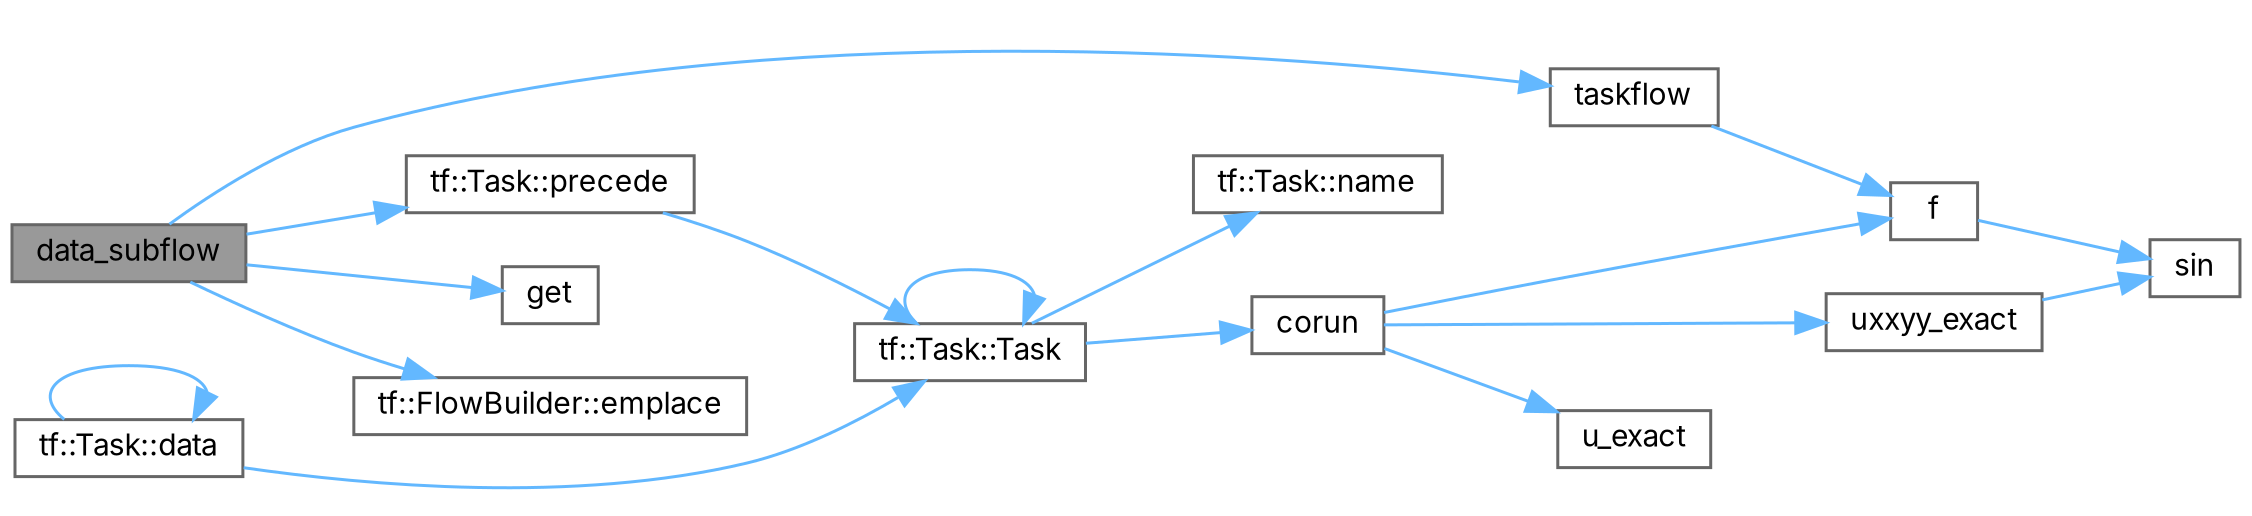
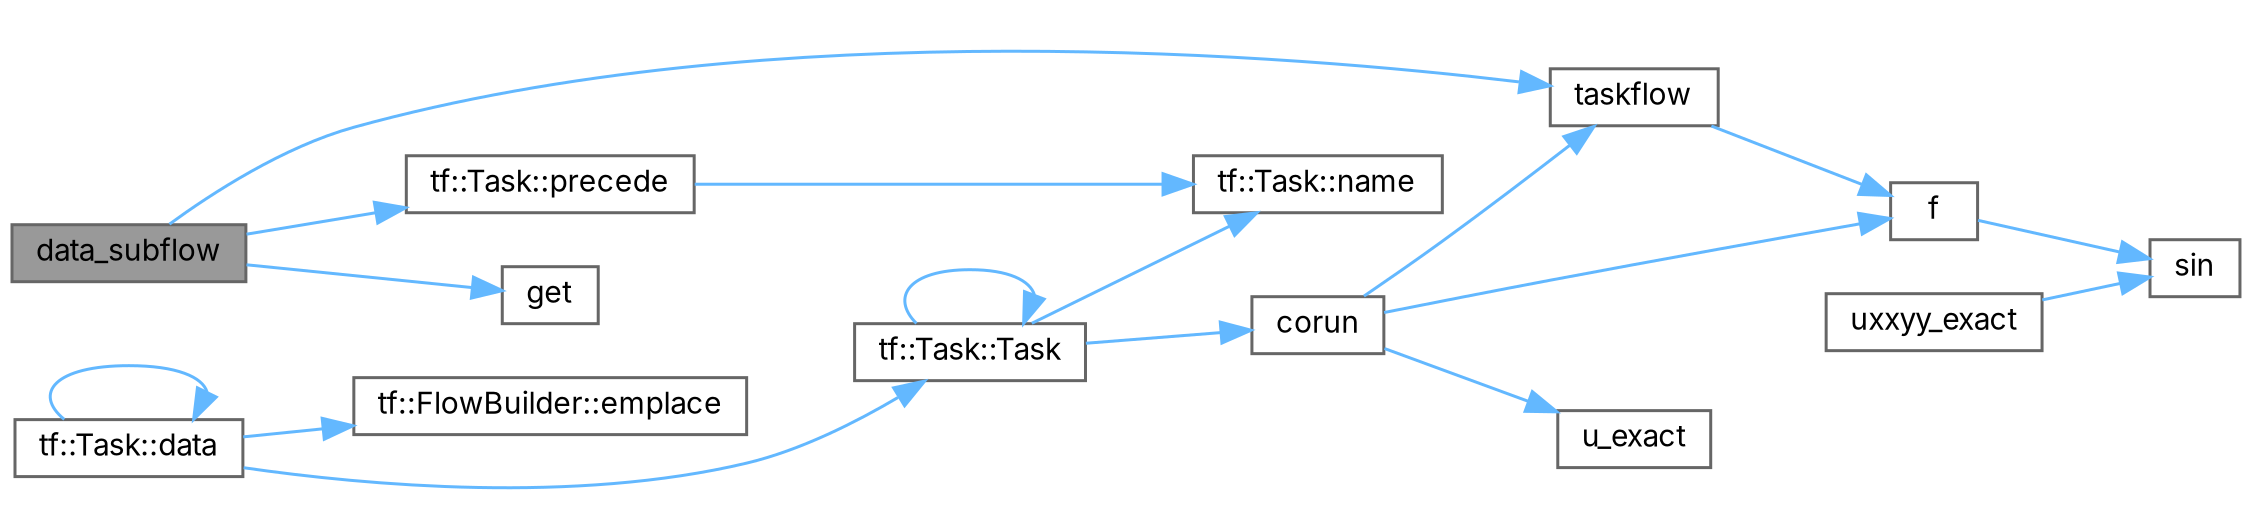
edge "tf::Task::precede" -> "tf::Task::Task": now "tf::Task::precede" -> "tf::Task::name"
edge "corun" -> "uxxyy_exact": now "corun" -> "taskflow"
edge "data_subflow" -> "tf::FlowBuilder::emplace": now "tf::Task::data" -> "tf::FlowBuilder::emplace"
